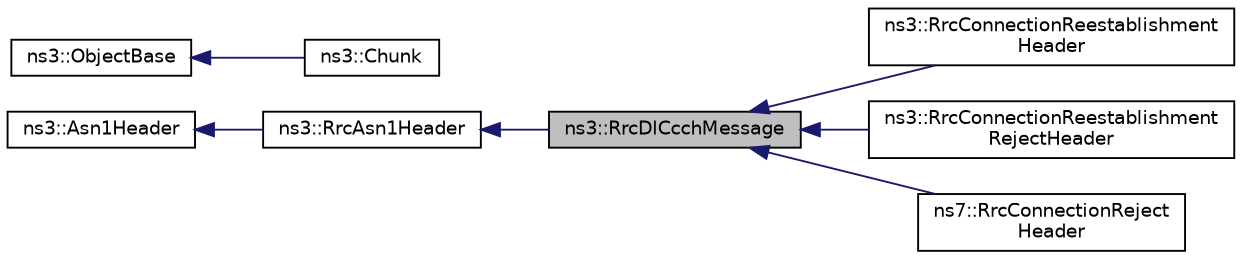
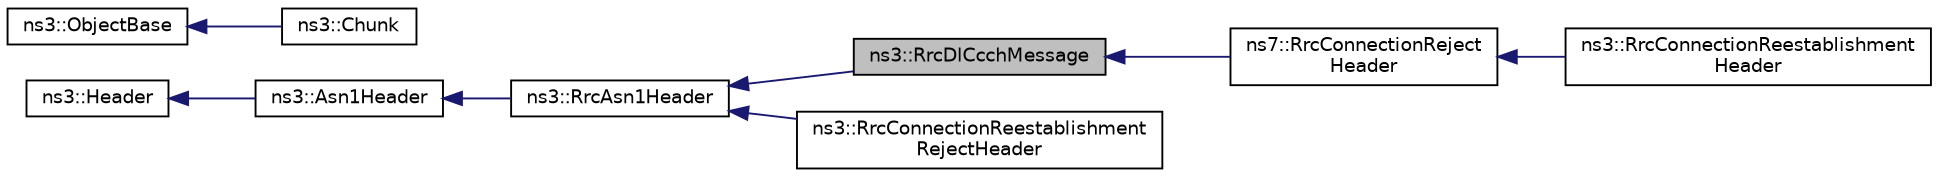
edge "ns3::RrcConnectionReestablishment Header" -> "ns3::RrcDlCcchMessage": now "ns3::RrcConnectionReestablishment Header" -> "ns7::RrcConnectionReject Header"
node "ns3::Header": added
edge "ns3::RrcConnectionReestablishment RejectHeader" -> "ns3::RrcDlCcchMessage": now "ns3::RrcConnectionReestablishment RejectHeader" -> "ns3::RrcAsn1Header"
